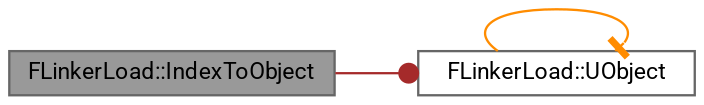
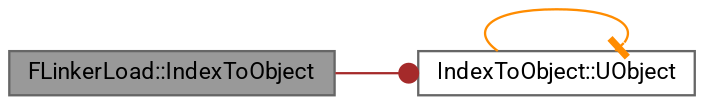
node "FLinkerLoad::UObject": label "FLinkerLoad::UObject" -> "IndexToObject::UObject"
